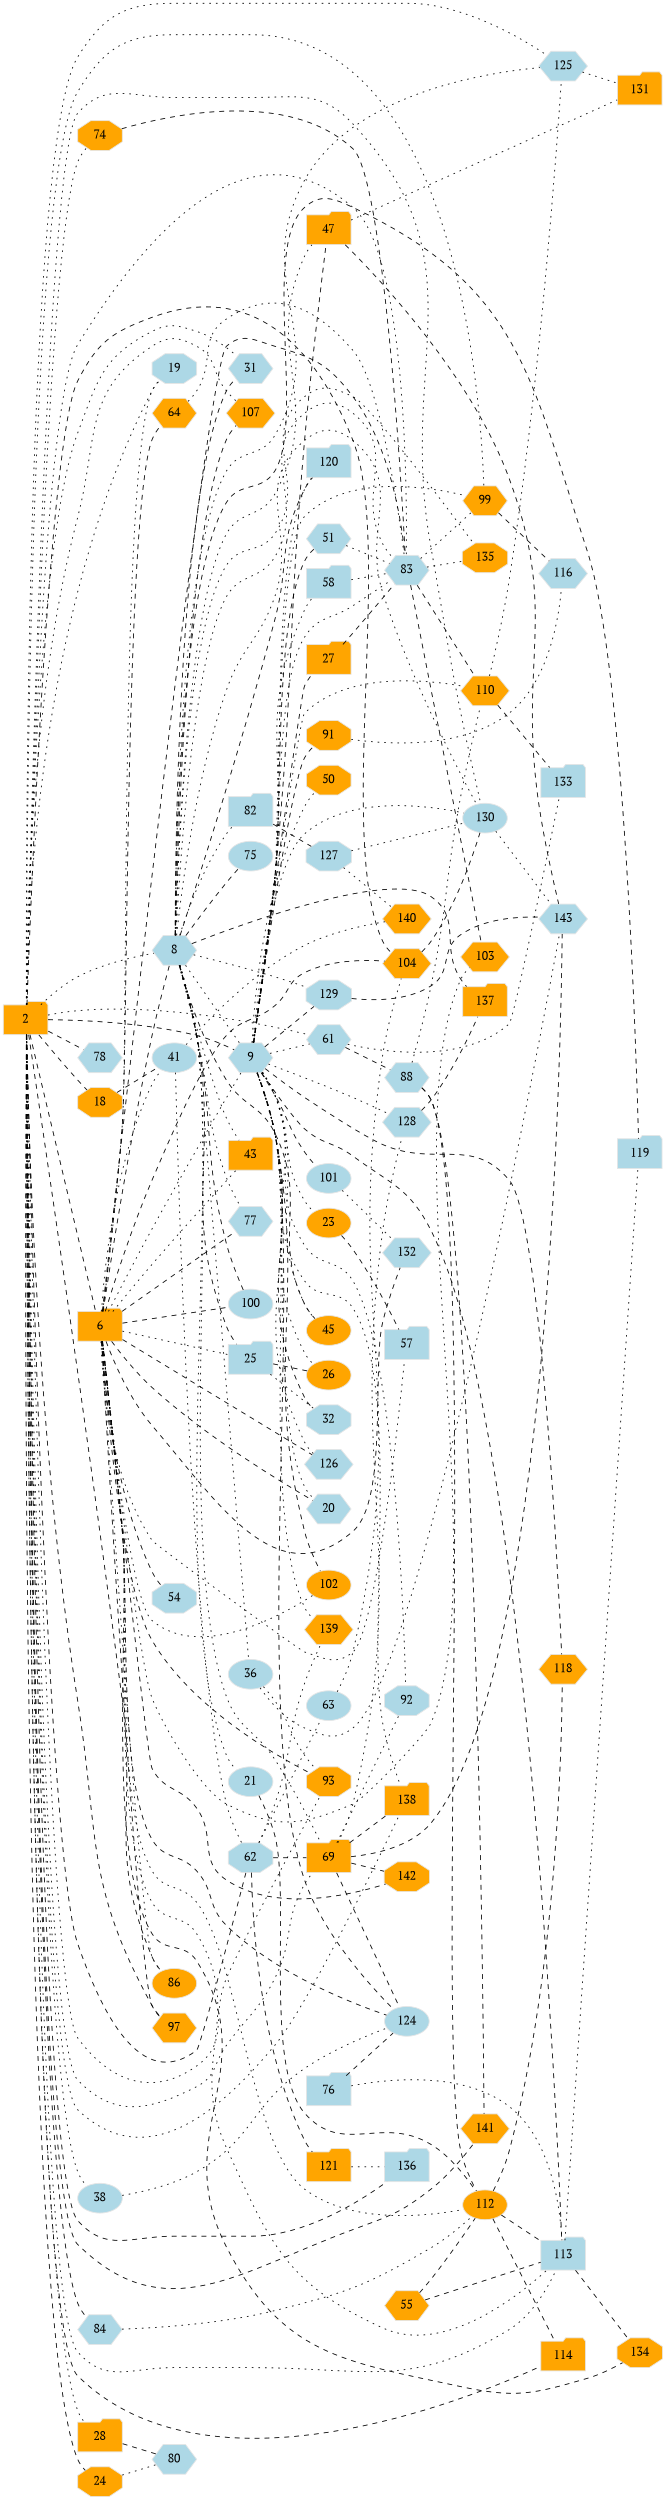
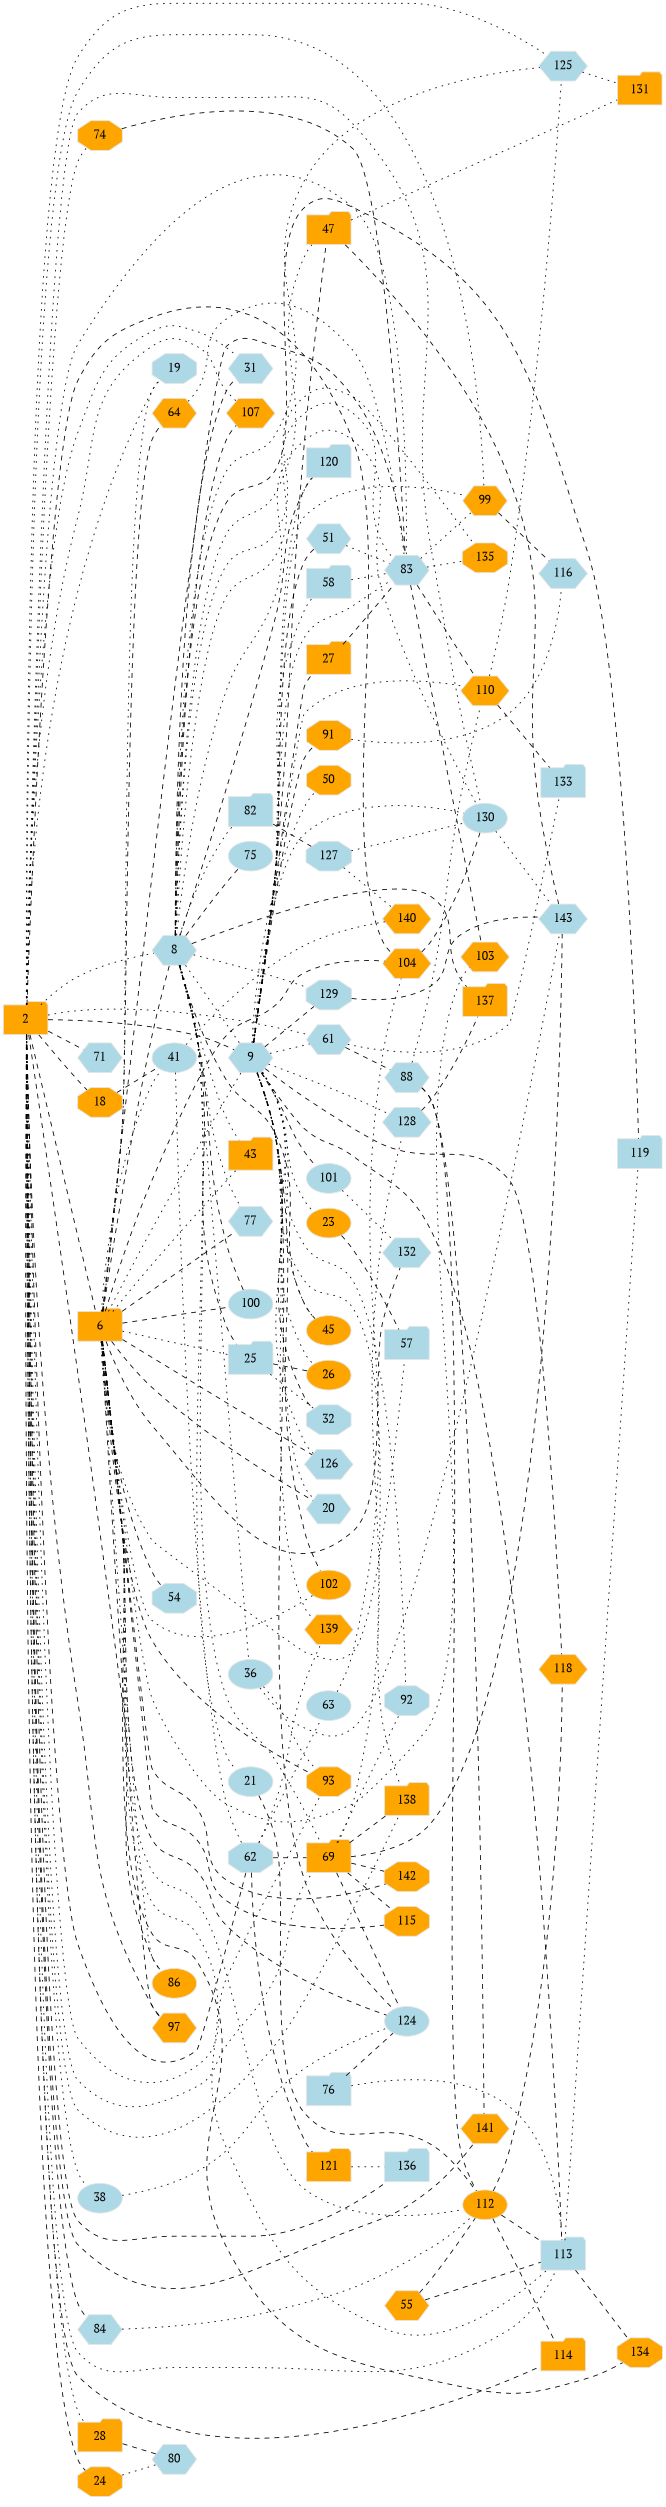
node "78": label "78" -> "71"
node "115": added
